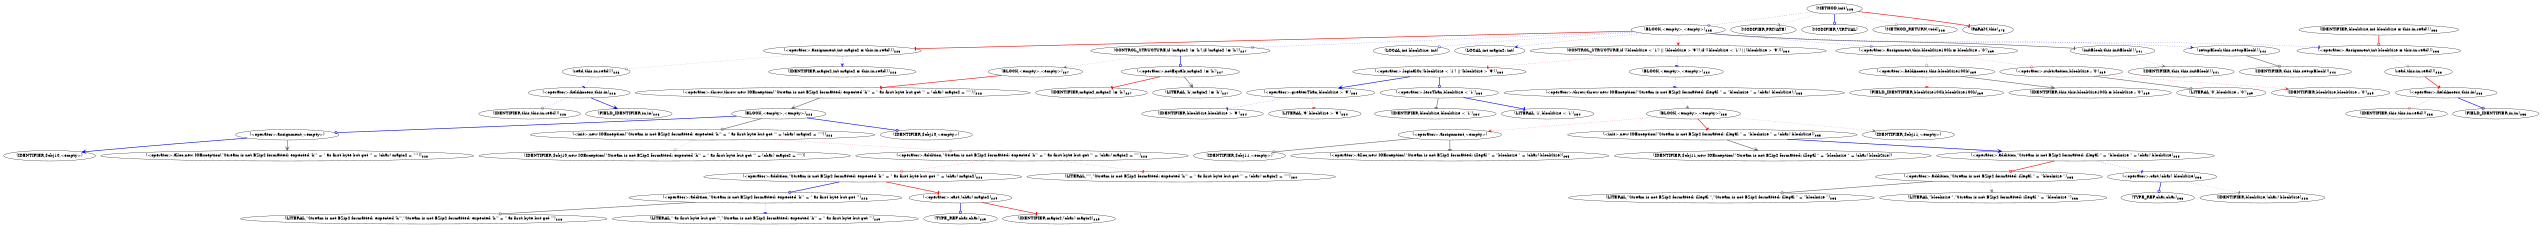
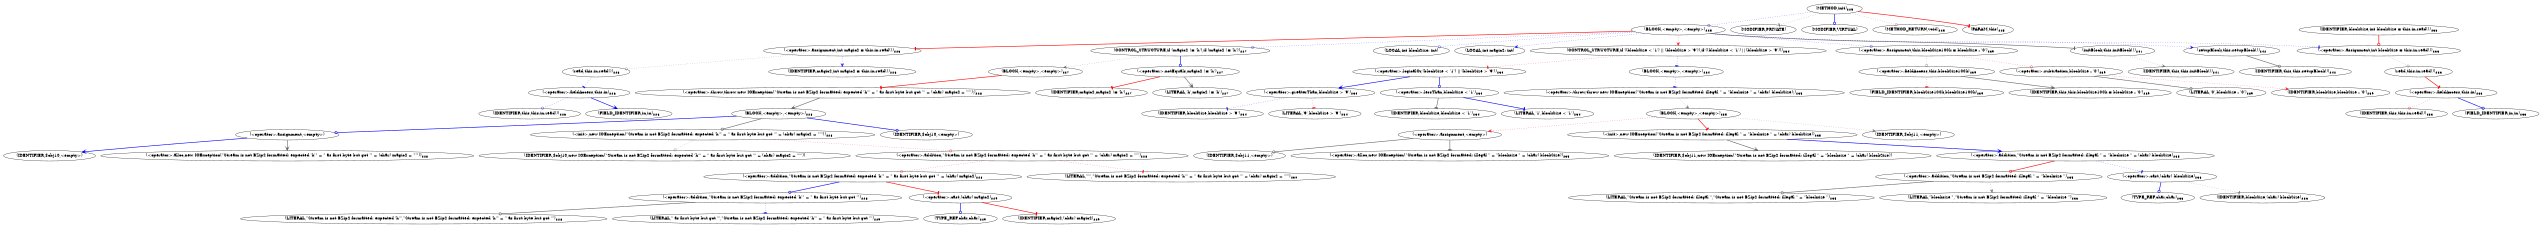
node "(PARAM,this)": text "275" -> "225"
